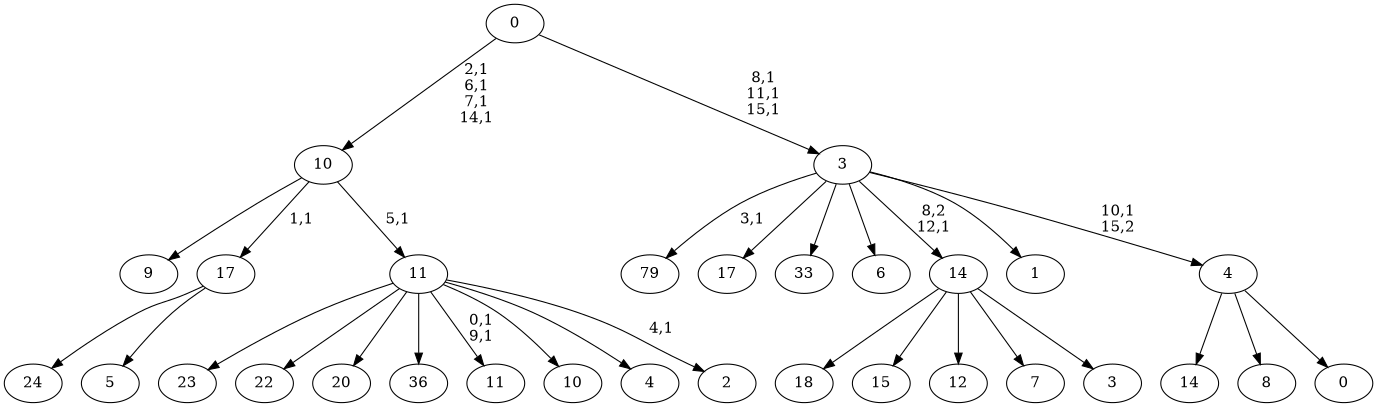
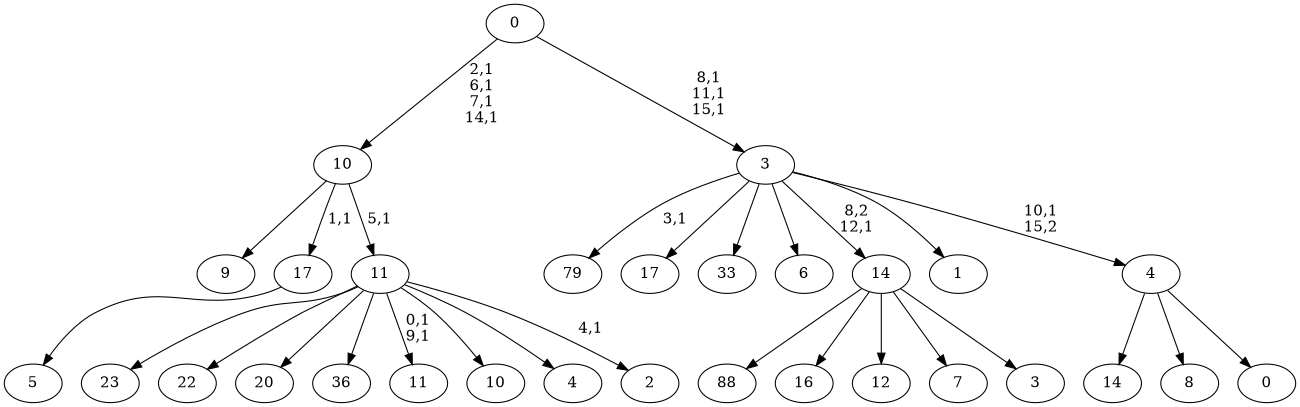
node "24": removed
node "18": label "18" -> "88"
node "15": label "15" -> "16"
